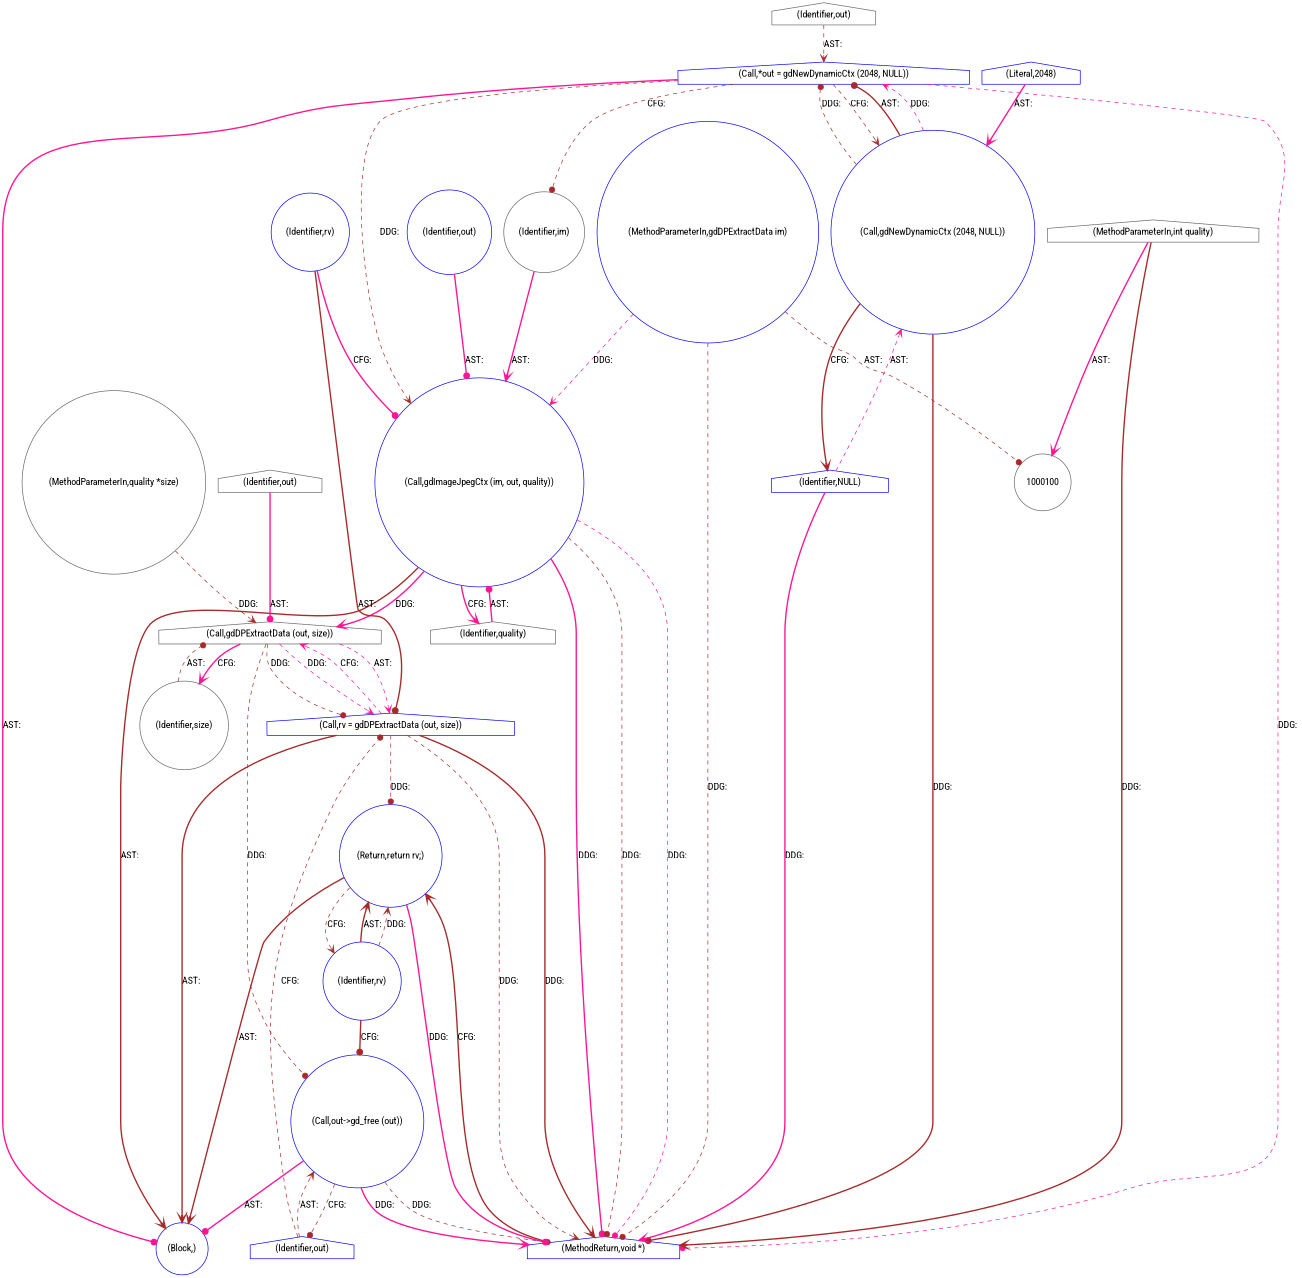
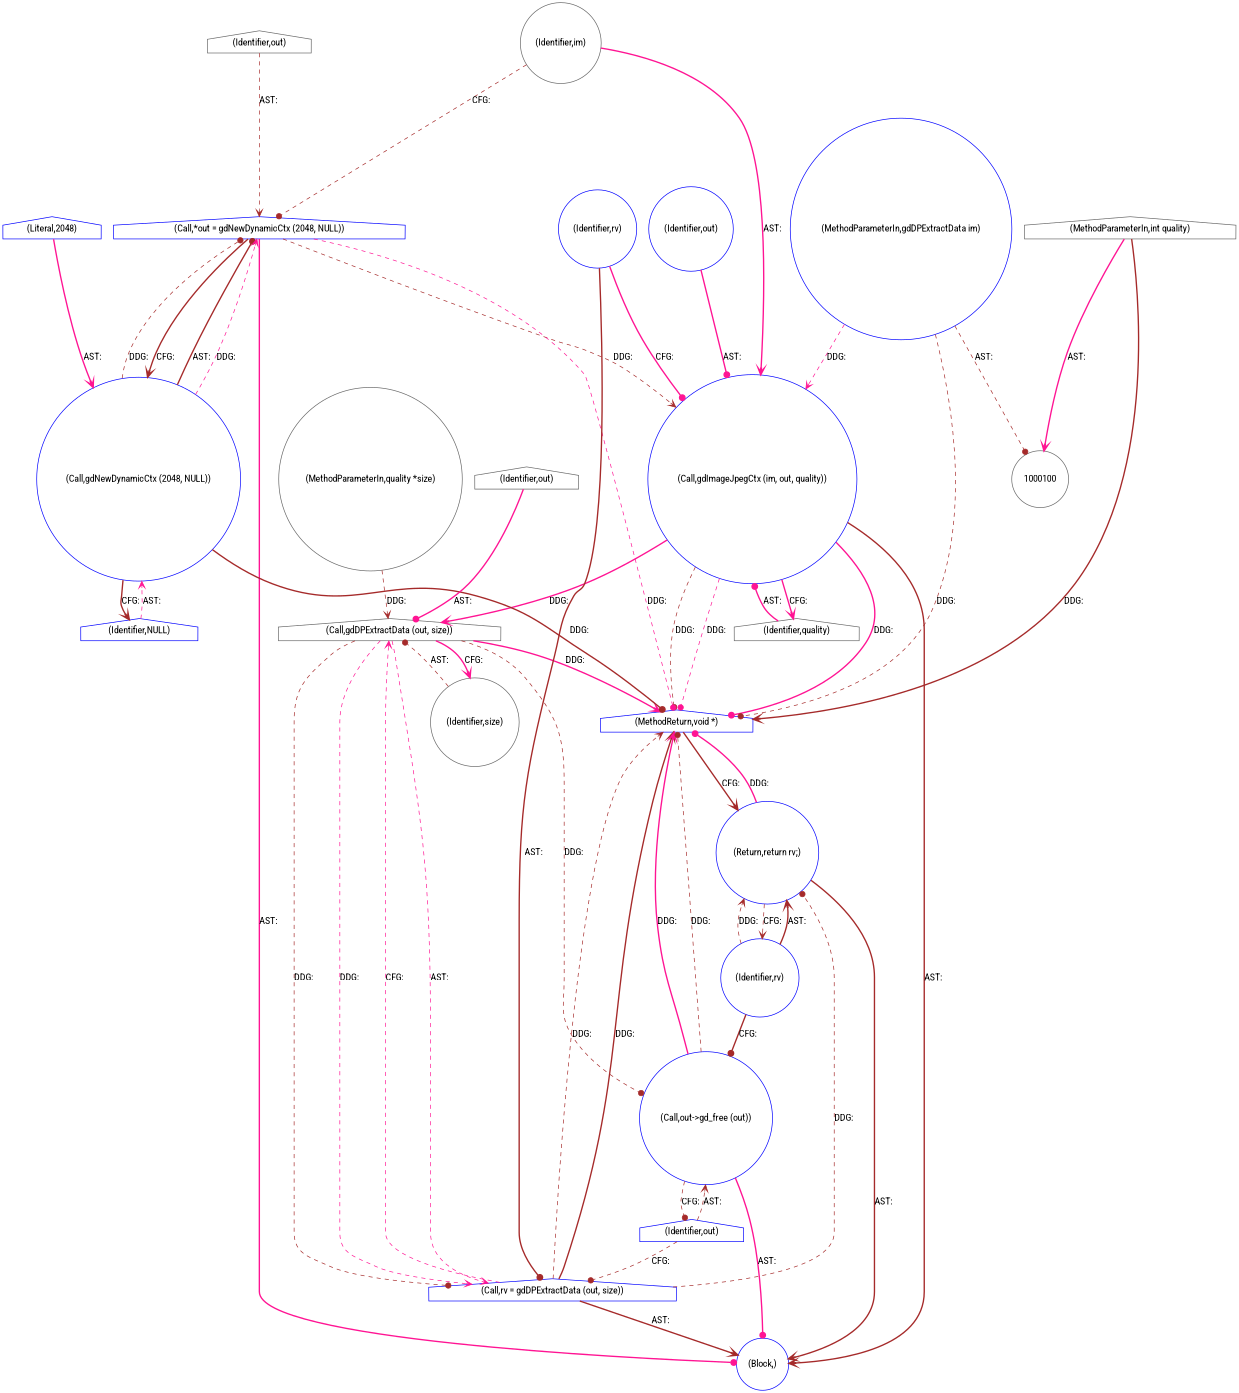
edge "(Call,*out = gdNewDynamicCtx (2048, NULL))" -> "(Identifier,im)": reversed
edge "(Call,*out = gdNewDynamicCtx (2048, NULL))" -> "(Call,gdNewDynamicCtx (2048, NULL))": style dashed -> bold
edge "(Identifier,NULL)" -> "(MethodReturn,void *)": now "(Call,gdDPExtractData (out, size))" -> "(MethodReturn,void *)"
